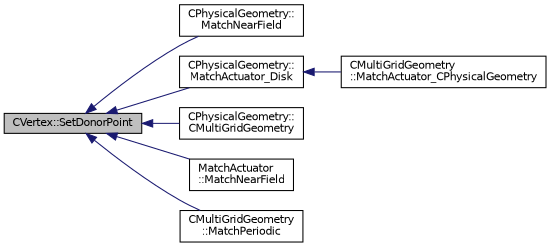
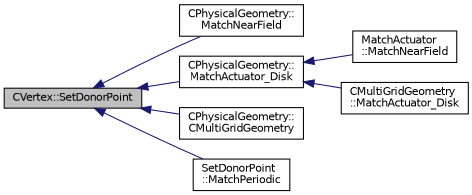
node "CMultiGridGeometry ::MatchActuator_CPhysicalGeometry": label "CMultiGridGeometry ::MatchActuator_CPhysicalGeometry" -> "CMultiGridGeometry ::MatchActuator_Disk"
edge "MatchActuator ::MatchNearField" -> "CVertex::SetDonorPoint": now "MatchActuator ::MatchNearField" -> "CPhysicalGeometry:: MatchActuator_Disk"
node "CMultiGridGeometry ::MatchPeriodic": label "CMultiGridGeometry ::MatchPeriodic" -> "SetDonorPoint ::MatchPeriodic"
